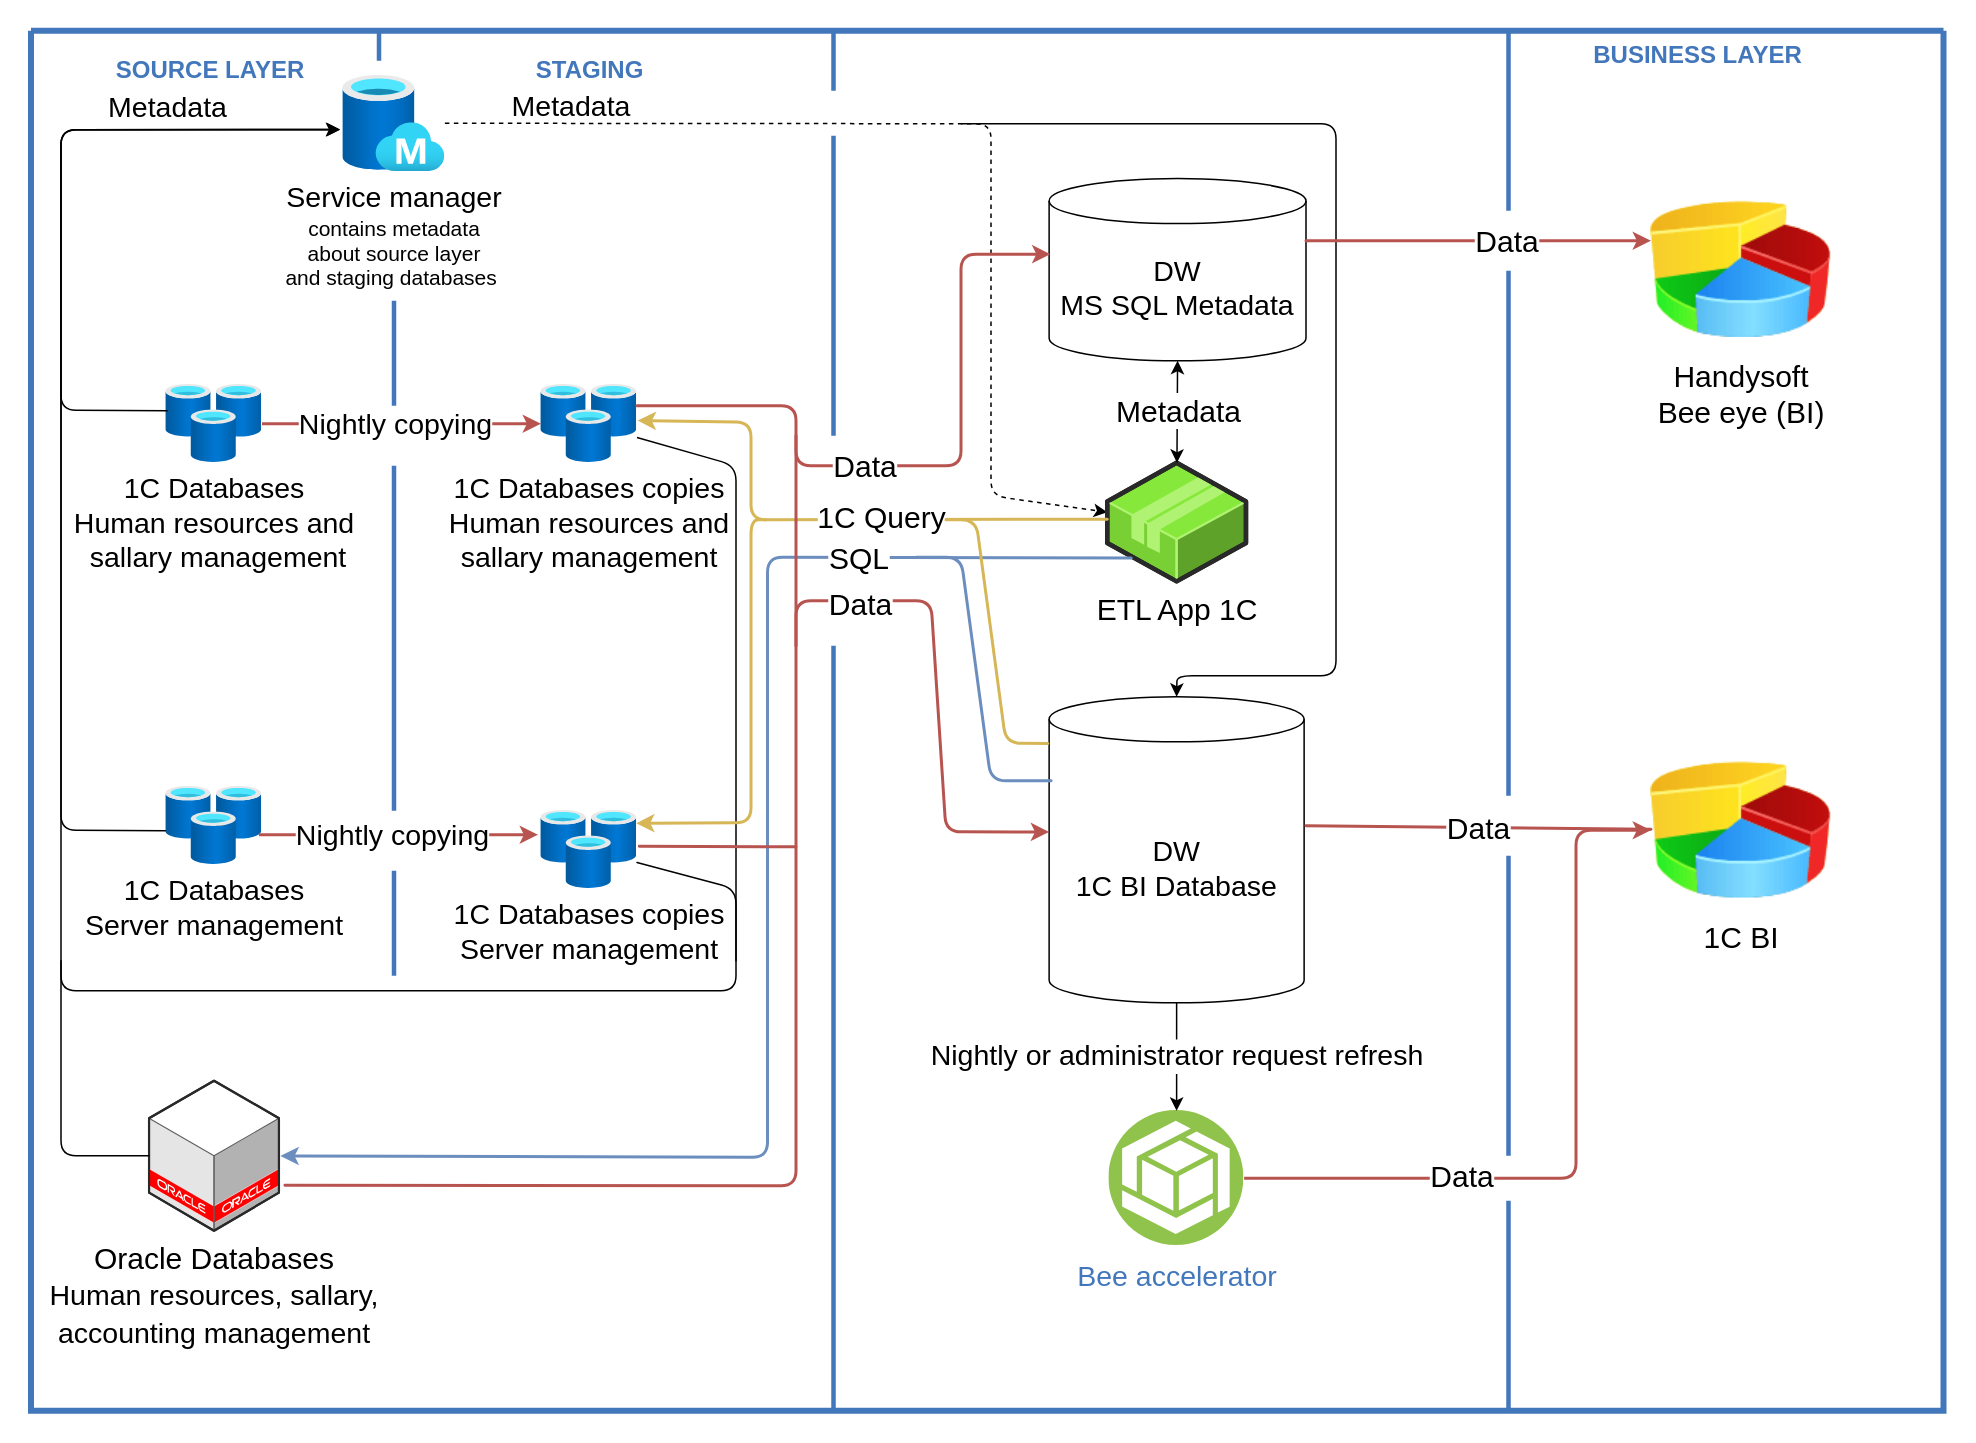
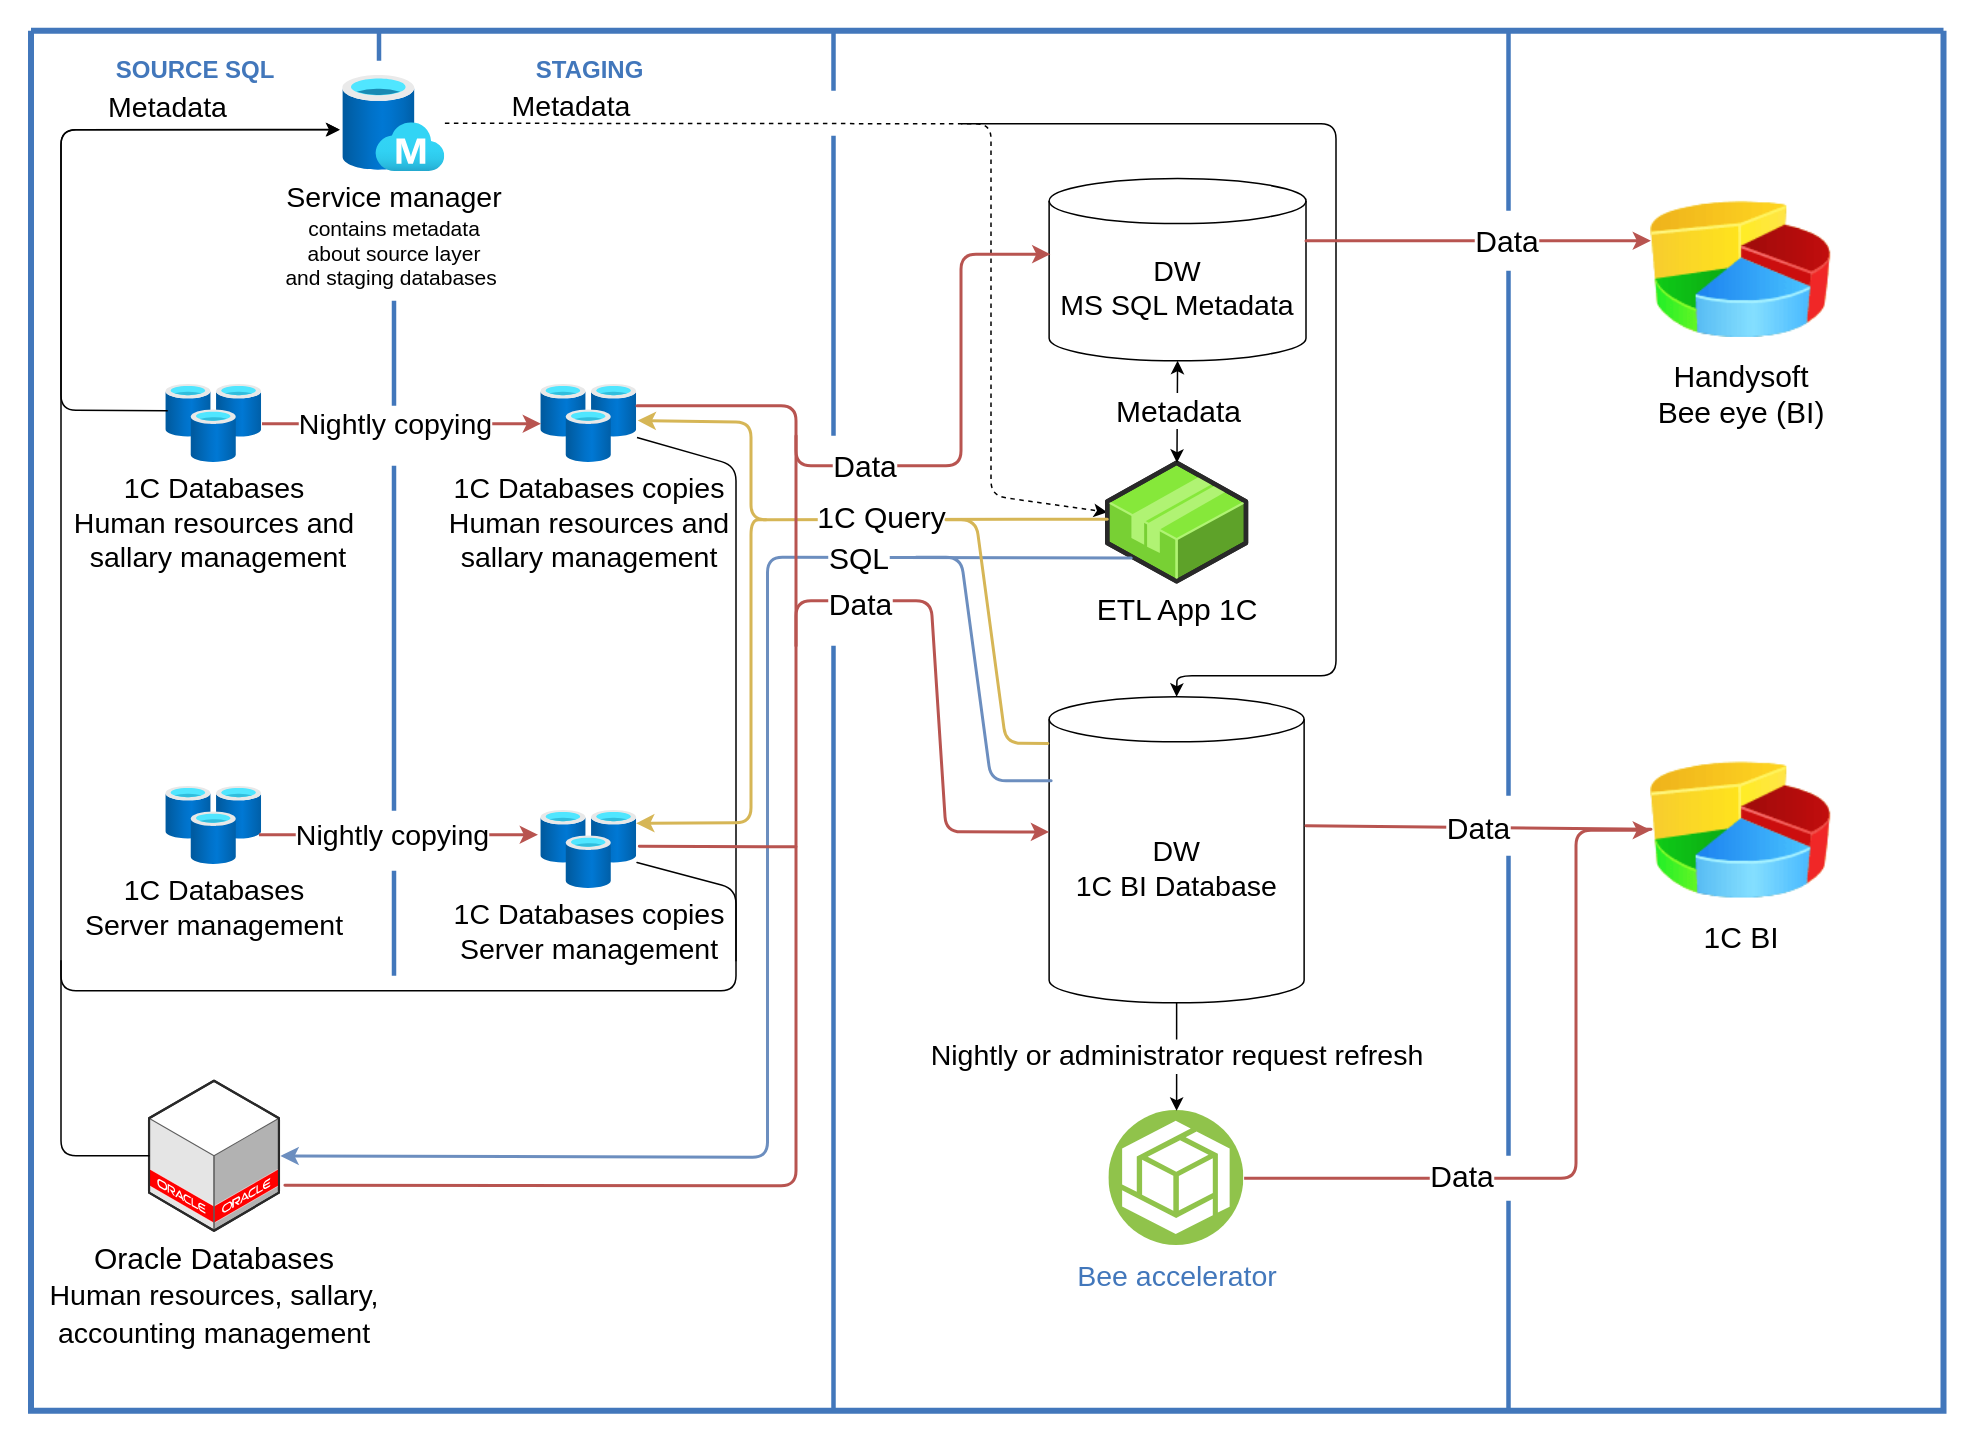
node "BUSINESS LAYER": removed
node "SOURCE LAYER": label "SOURCE LAYER" -> "SOURCE SQL"
edge "1С Databases Server management" -> "Service manager contains metadata about source layer and staging databases": removed
